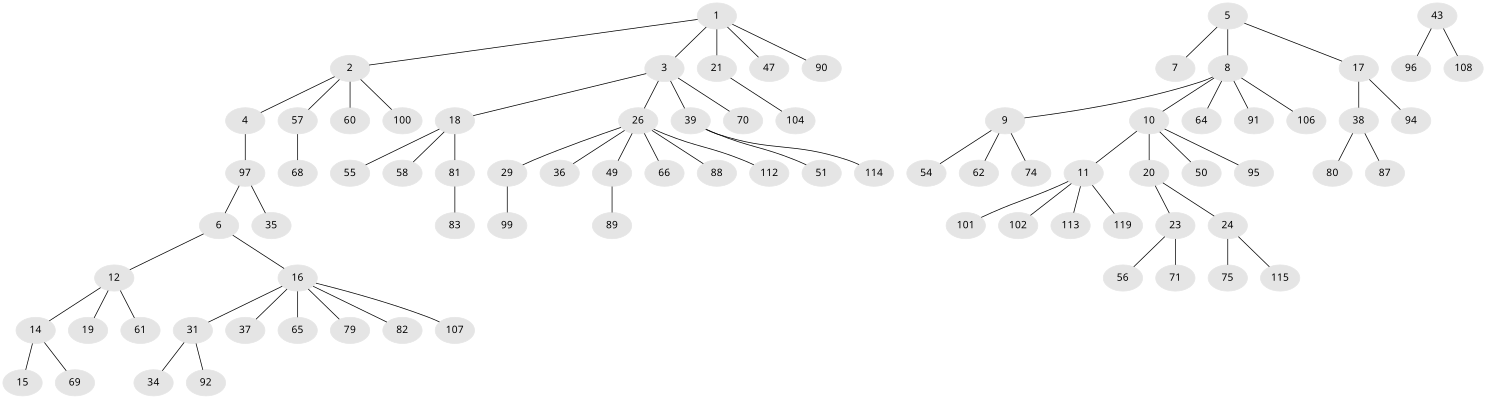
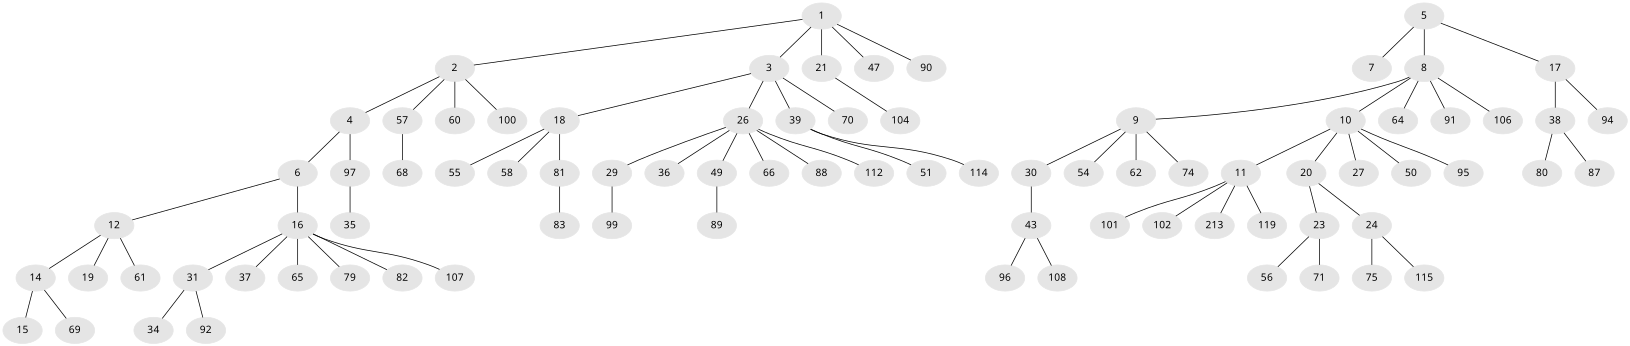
node "30": added
node "27": added
edge "97" -- "6": now "4" -- "6"
node "113": label "113" -> "213"
